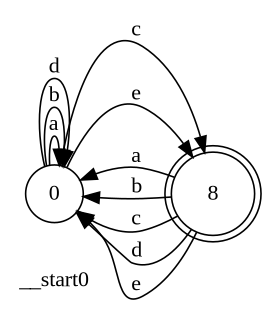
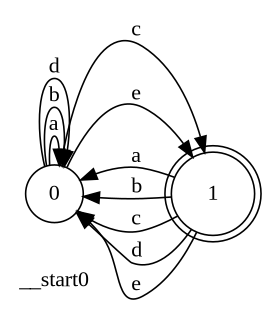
node "8": label "8" -> "1"
